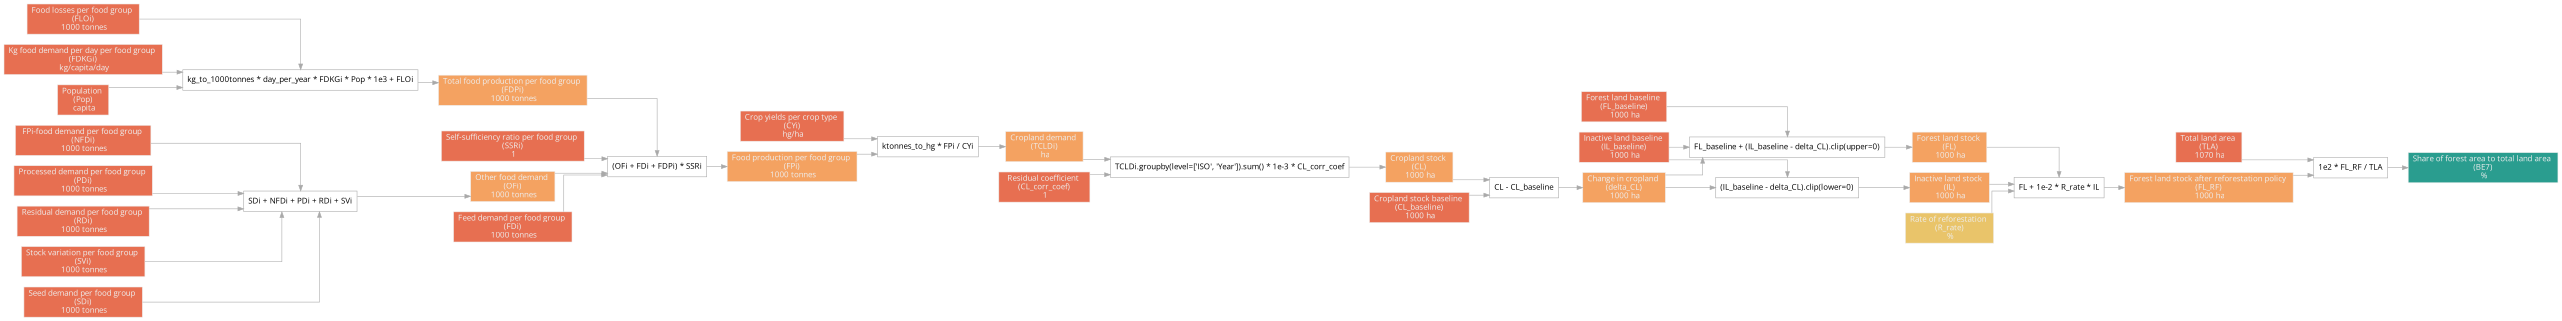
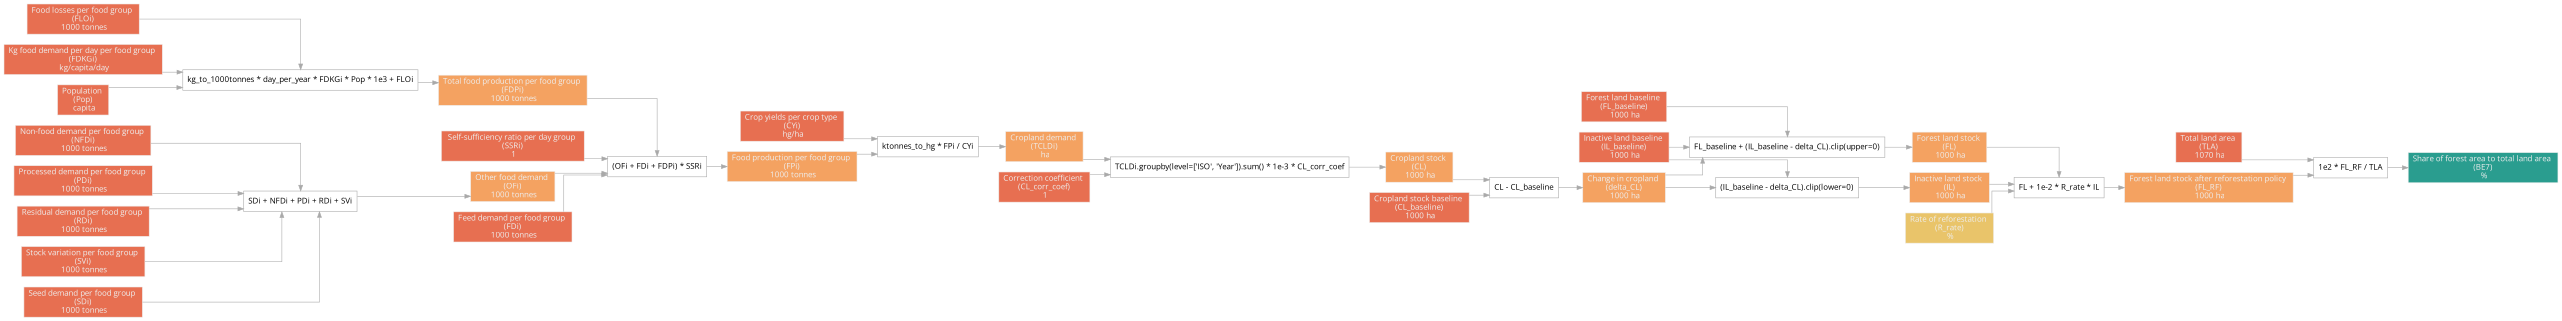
node "FPi-food demand per food group (NFDi) 1000 tonnes": label "FPi-food demand per food group (NFDi) 1000 tonnes" -> "Non-food demand per food group (NFDi) 1000 tonnes"
node "Self-sufficiency ratio per food group (SSRi) 1": label "Self-sufficiency ratio per food group (SSRi) 1" -> "Self-sufficiency ratio per day group (SSRi) 1"
node "Residual coefficient (CL_corr_coef) 1": label "Residual coefficient (CL_corr_coef) 1" -> "Correction coefficient (CL_corr_coef) 1"
